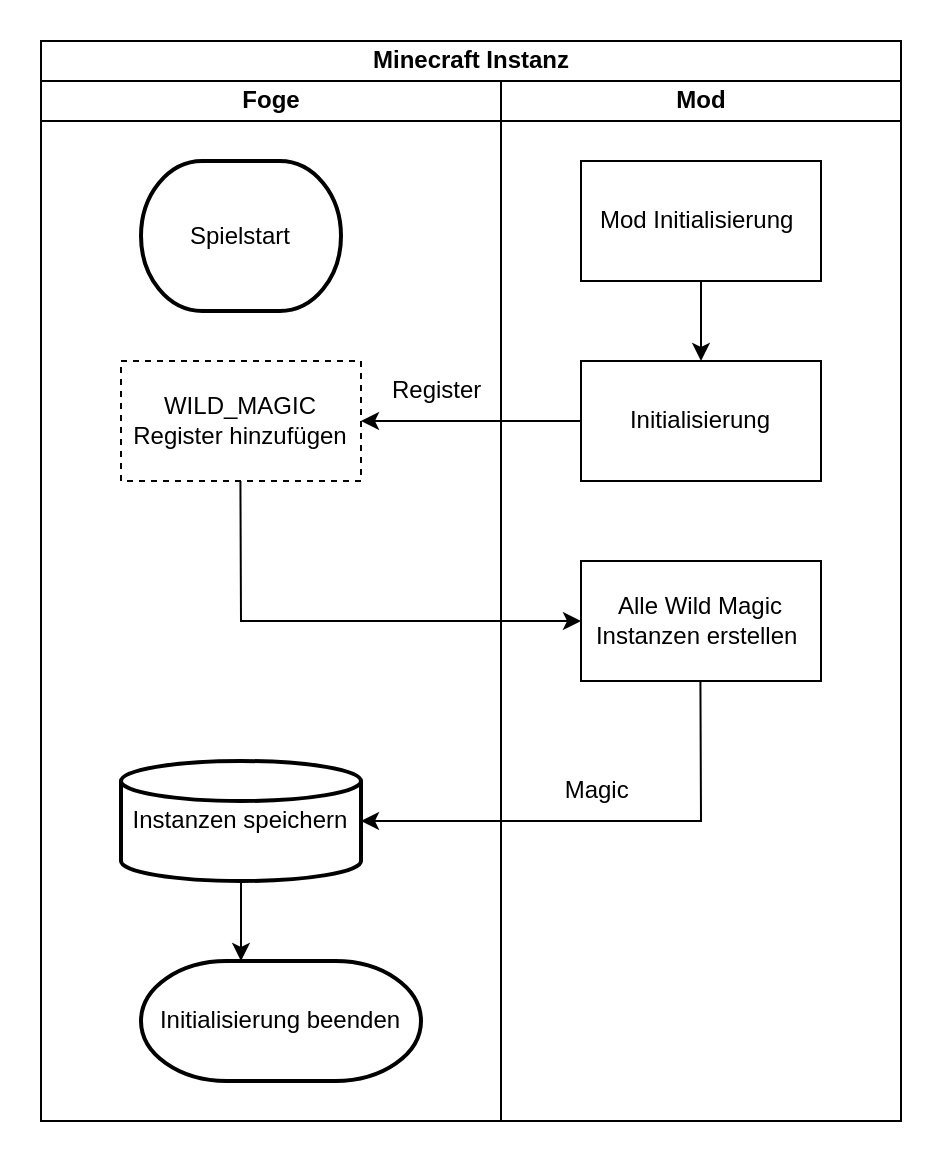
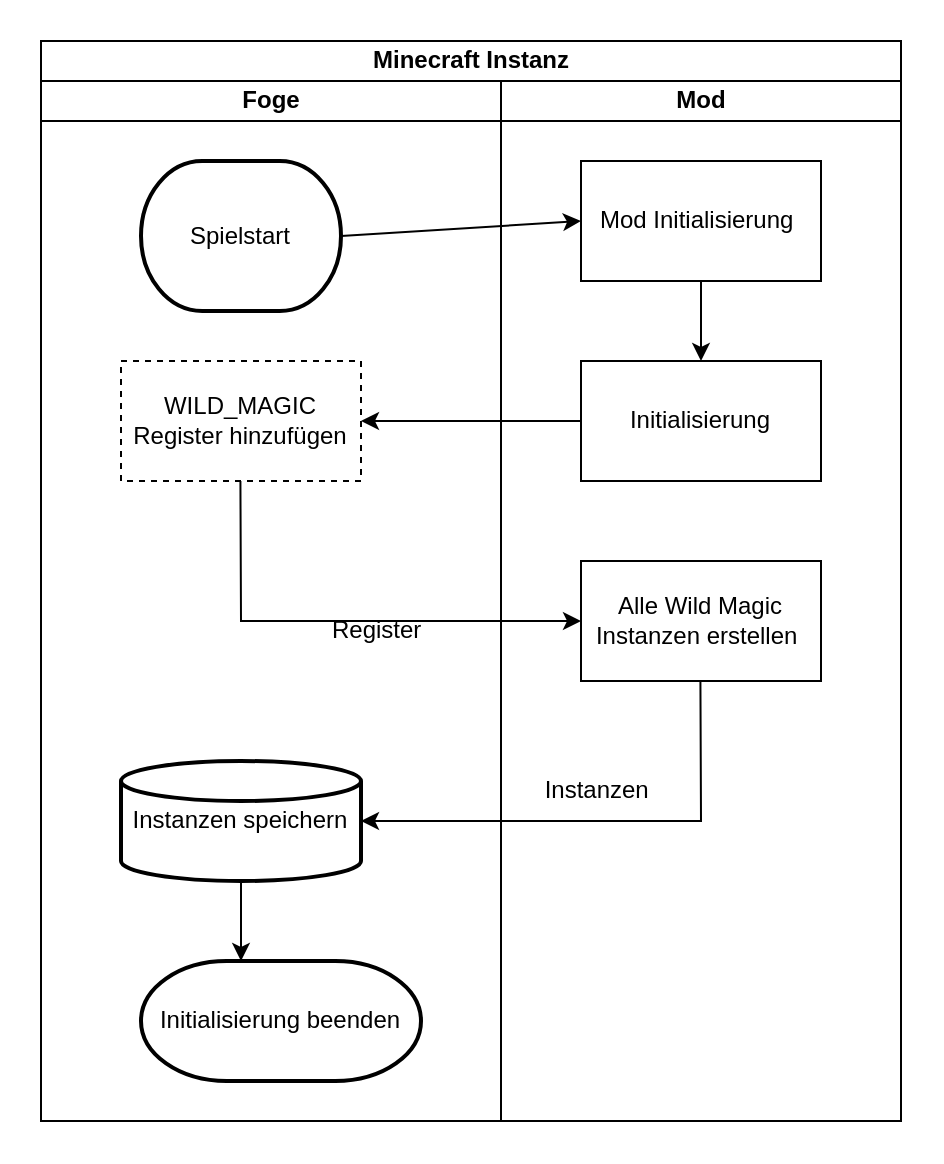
edge "Spielstart" -> "Mod Initialisierung": added
node "Register": moved (441, 391) -> (381, 631)
node "Magic": label "Magic" -> "Instanzen"
